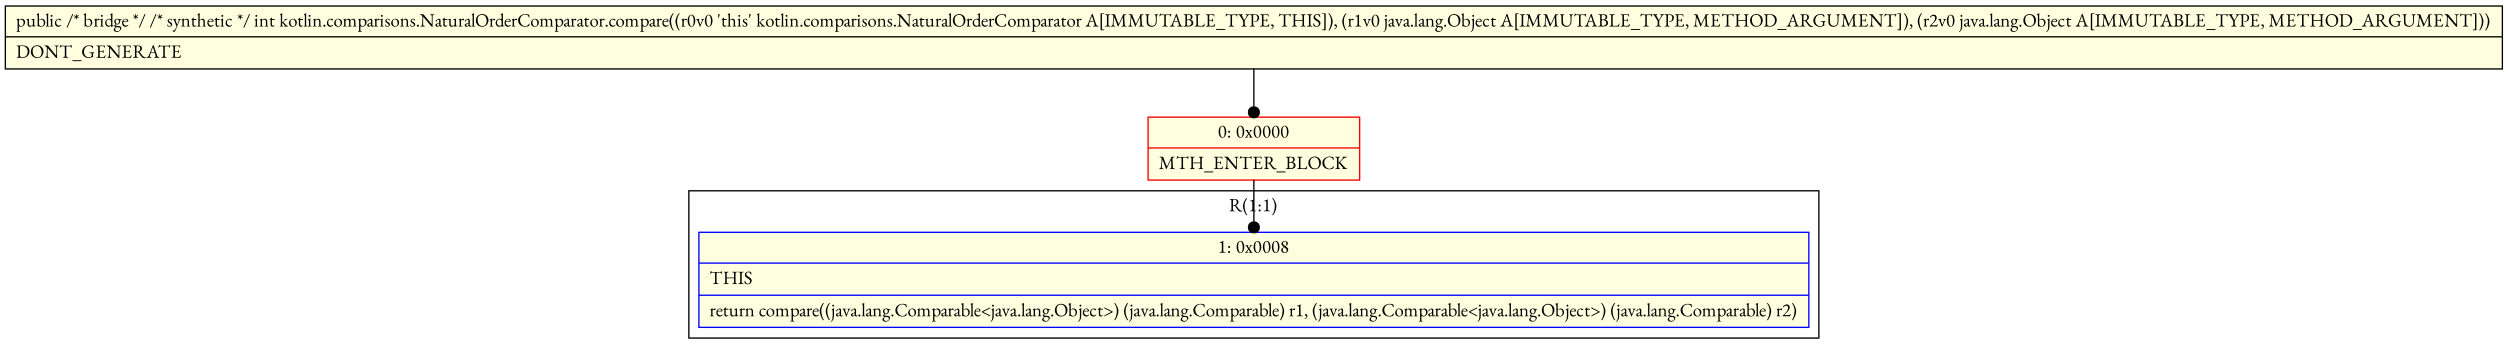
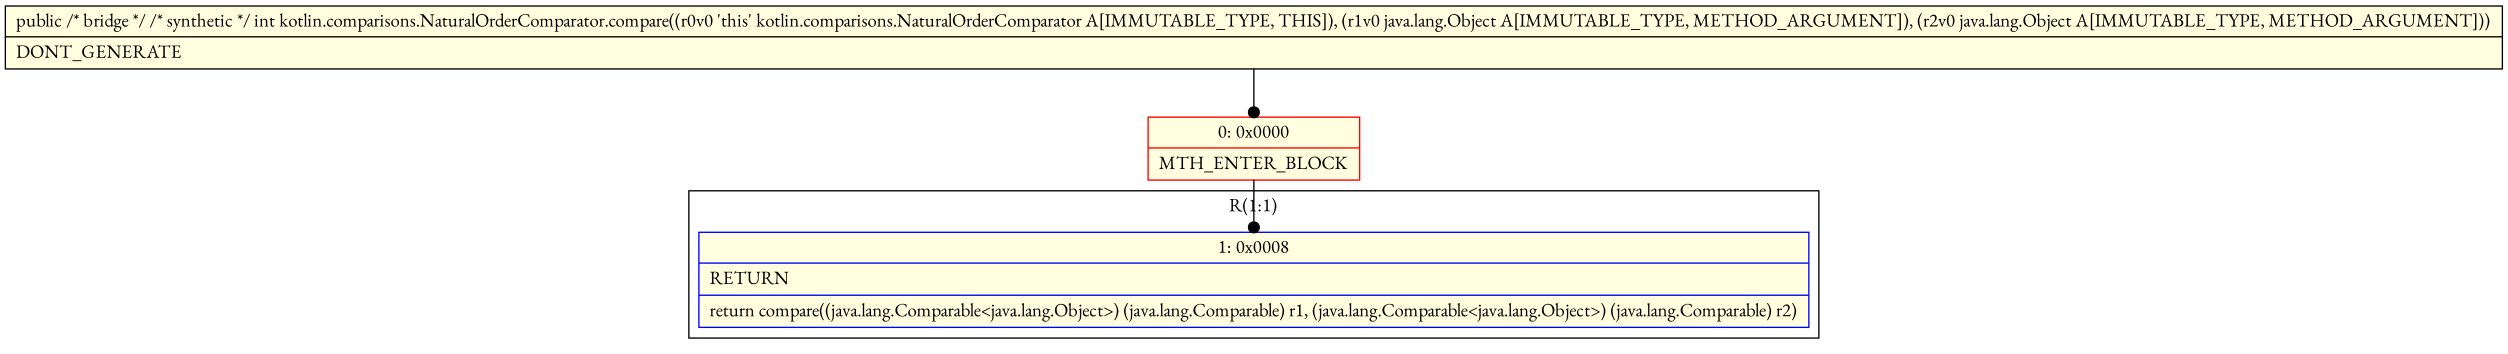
node "1: 0x0008": text "THIS" -> "RETURN"
